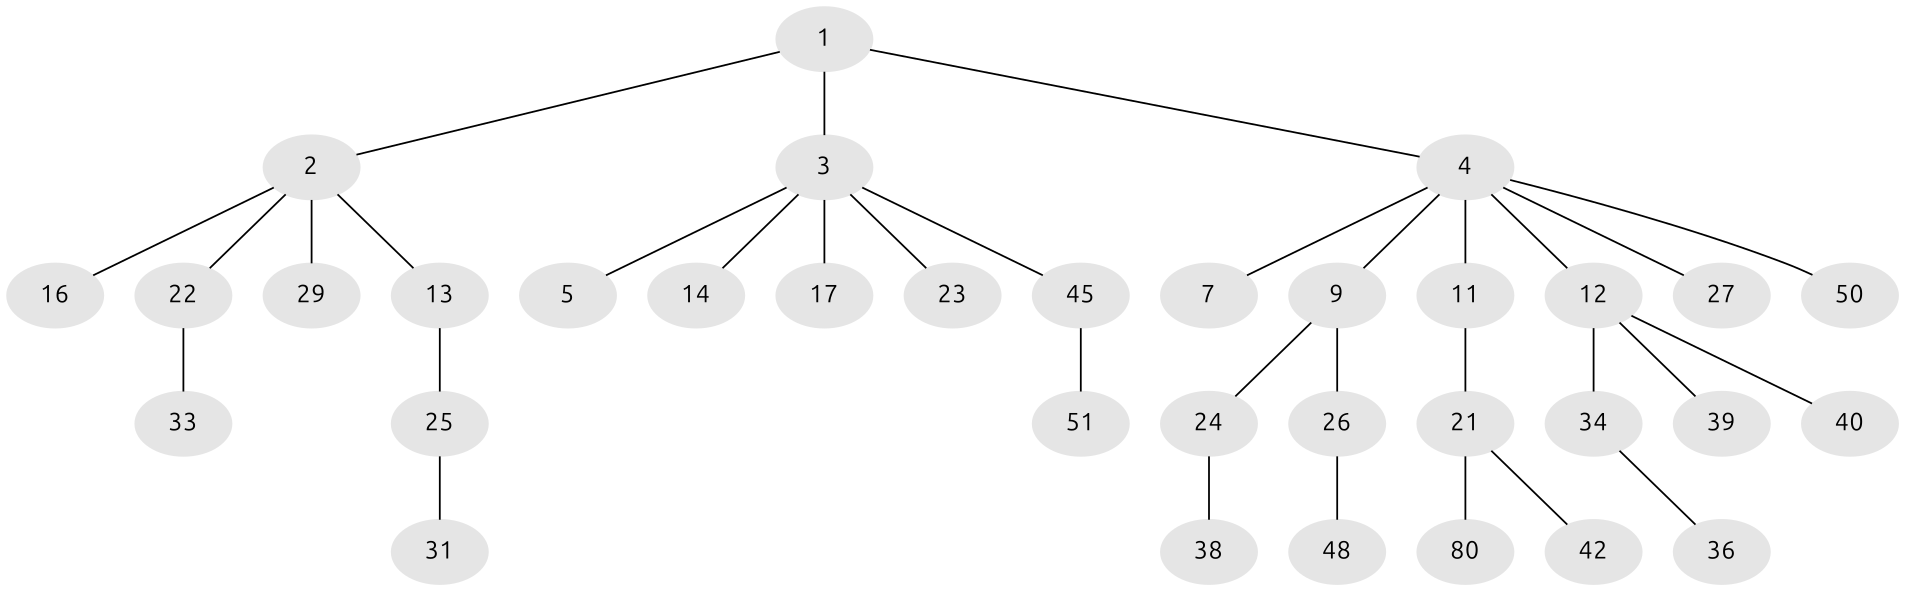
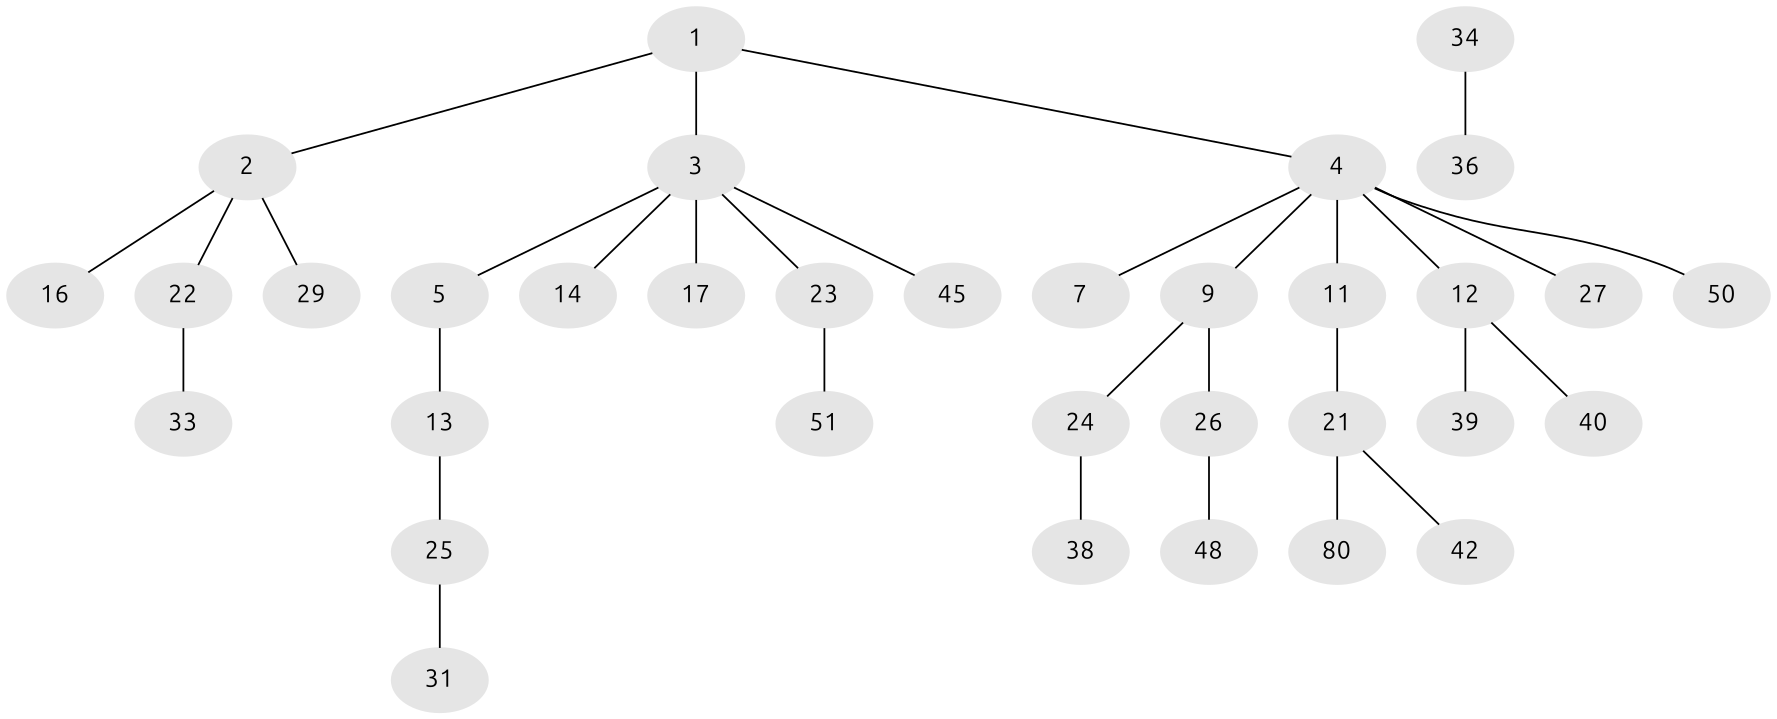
edge "2" -- "13": now "5" -- "13"
edge "45" -- "51": now "23" -- "51"
edge "12" -- "34": removed
